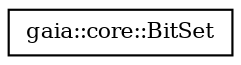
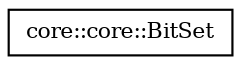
node "gaia::core::BitSet": label "gaia::core::BitSet" -> "core::core::BitSet"
